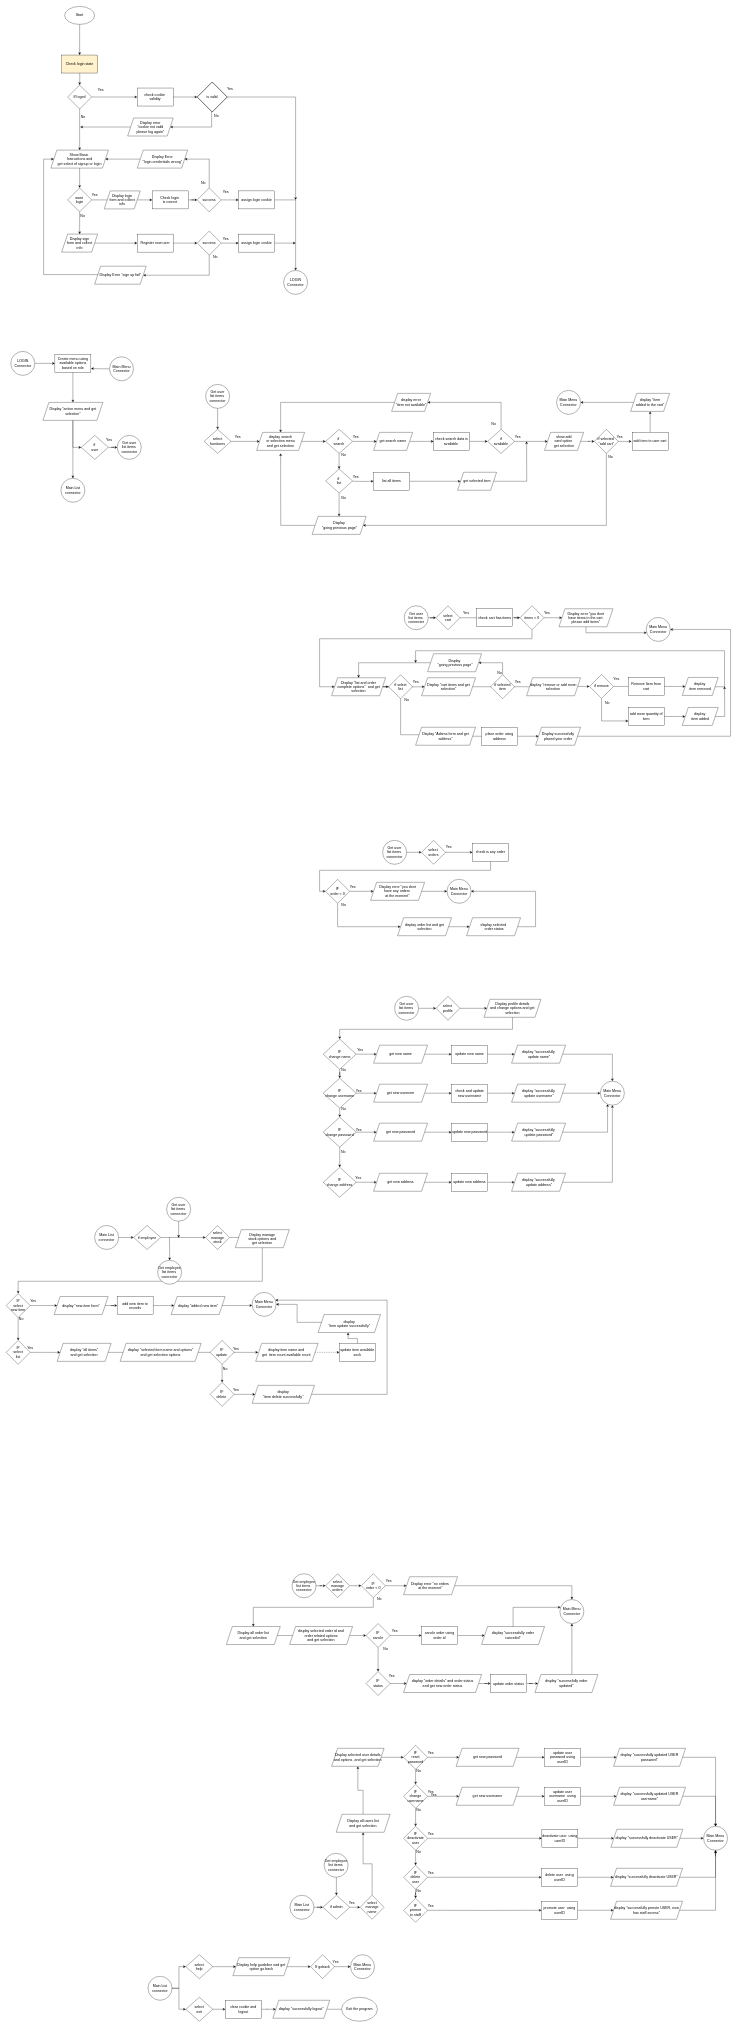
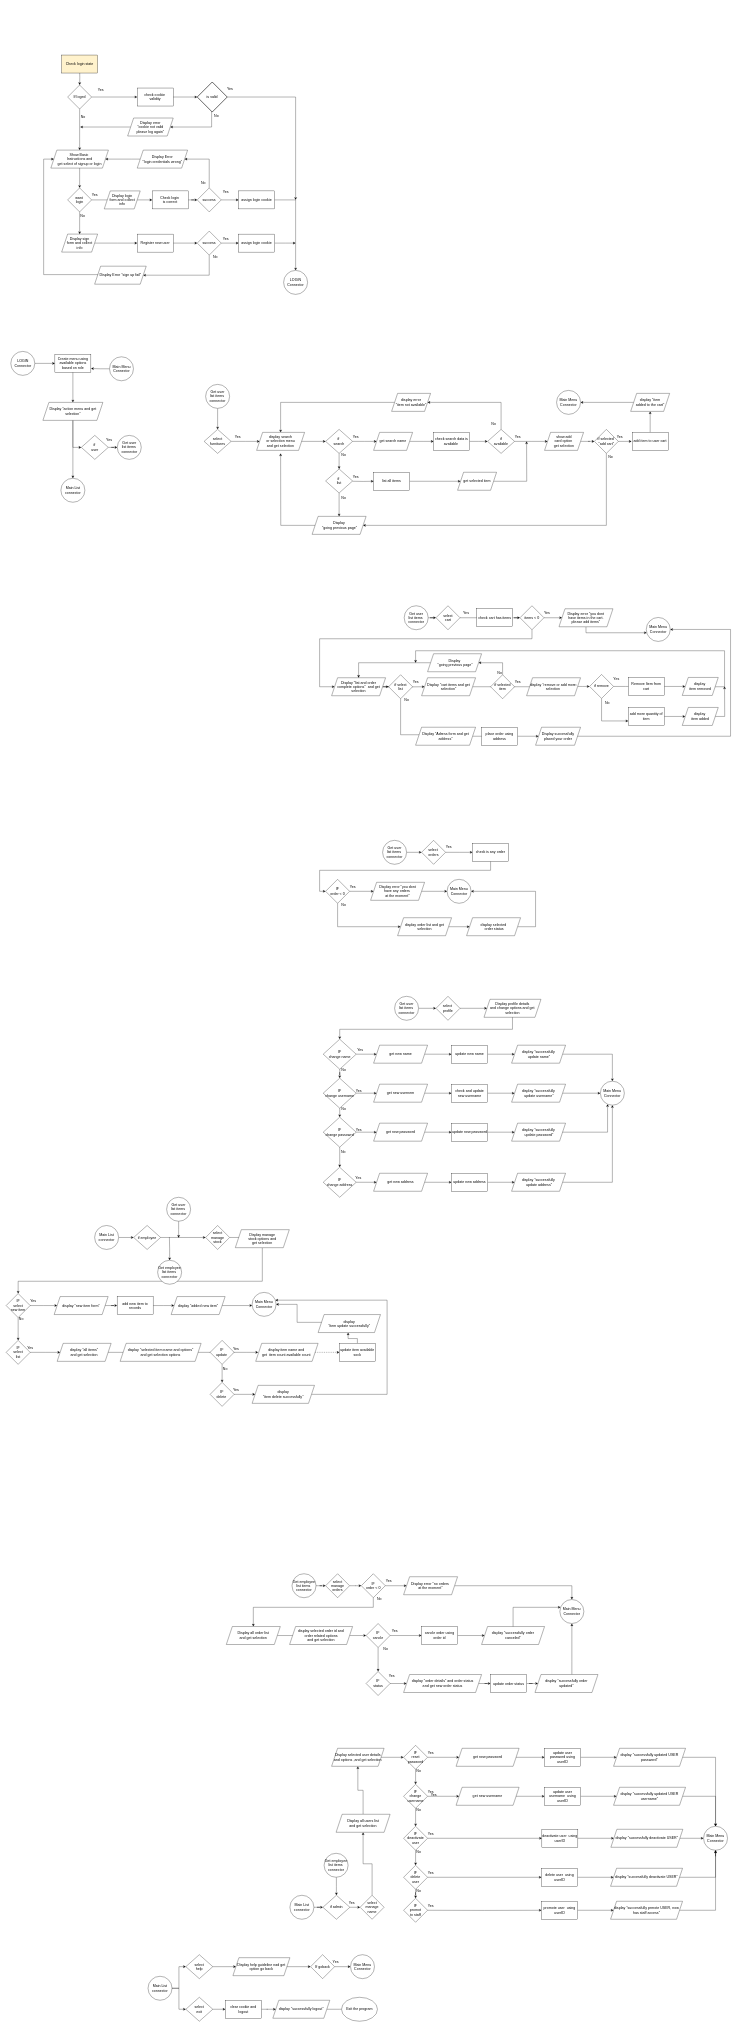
node "Start": removed
edge "Start" -> "Check login state": removed
